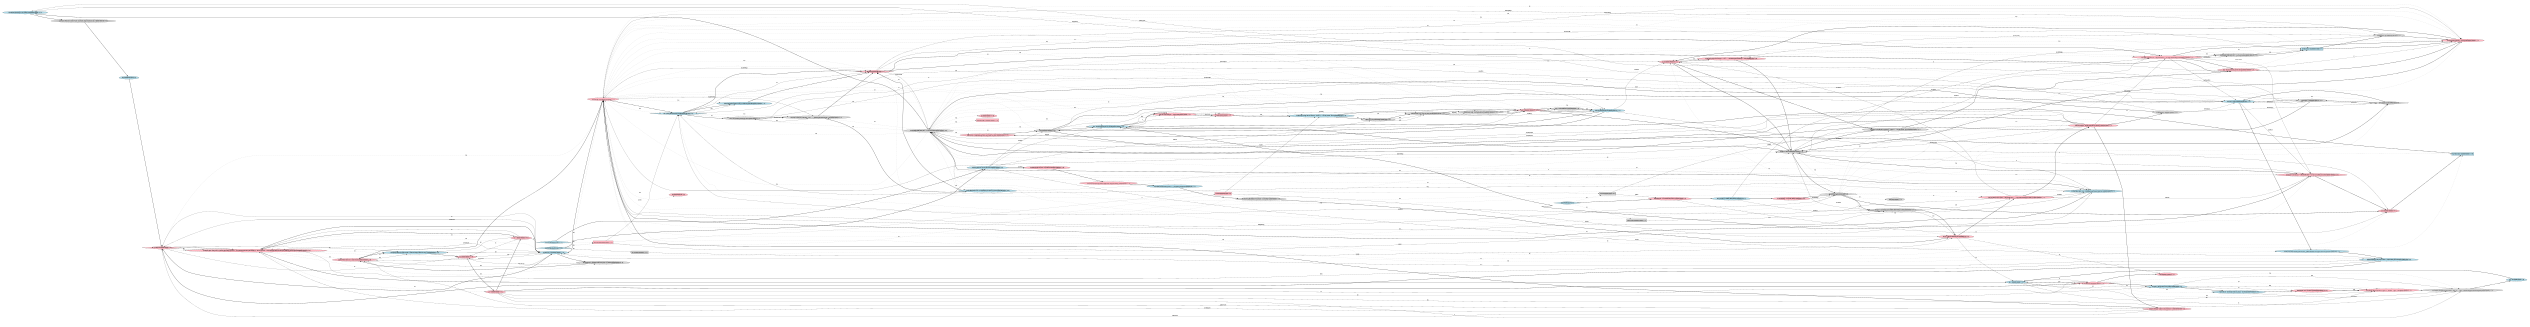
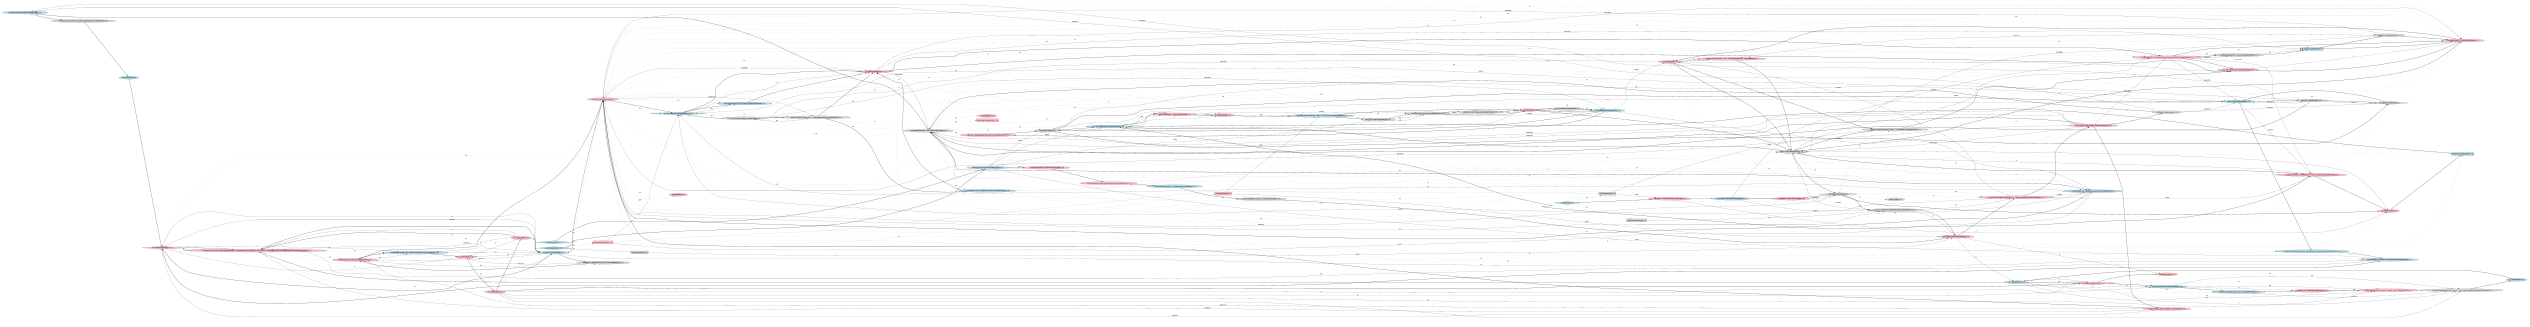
edge "0 < docsOnThisPage@@@6@@@['0', '0', '1']" -> "previousFacets = facets@@@55@@@['1', '1', '0']": now "0 < docsOnThisPage@@@6@@@['0', '0', '1']" -> "docsOnThisPage = docs.size()@@@13@@@['1', '1', '1']"
